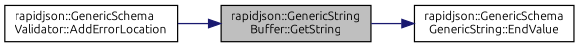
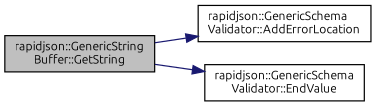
edge "rapidjson::GenericSchema Validator::AddErrorLocation" -> "rapidjson::GenericString Buffer::GetString": reversed
node "rapidjson::GenericSchema GenericString::EndValue": label "rapidjson::GenericSchema GenericString::EndValue" -> "rapidjson::GenericSchema Validator::EndValue"
